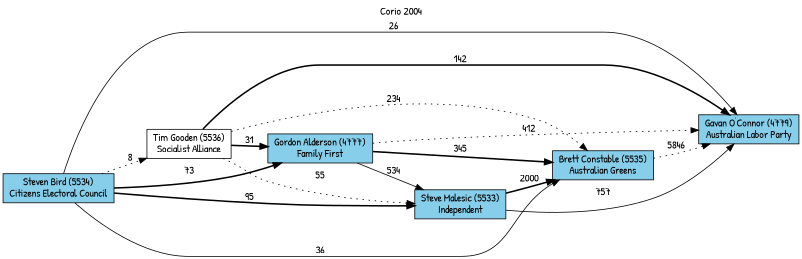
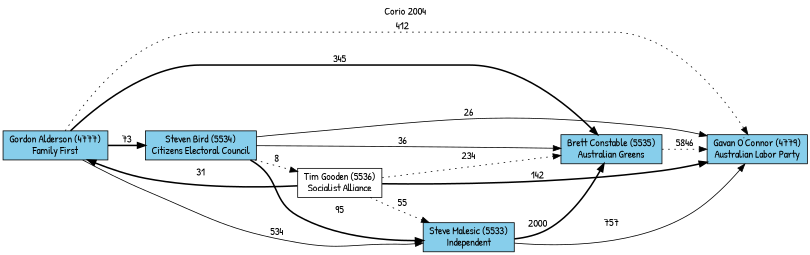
edge "Steven Bird (5534) Citizens Electoral Council" -> "Gordon Alderson (4777) Family First": reversed
